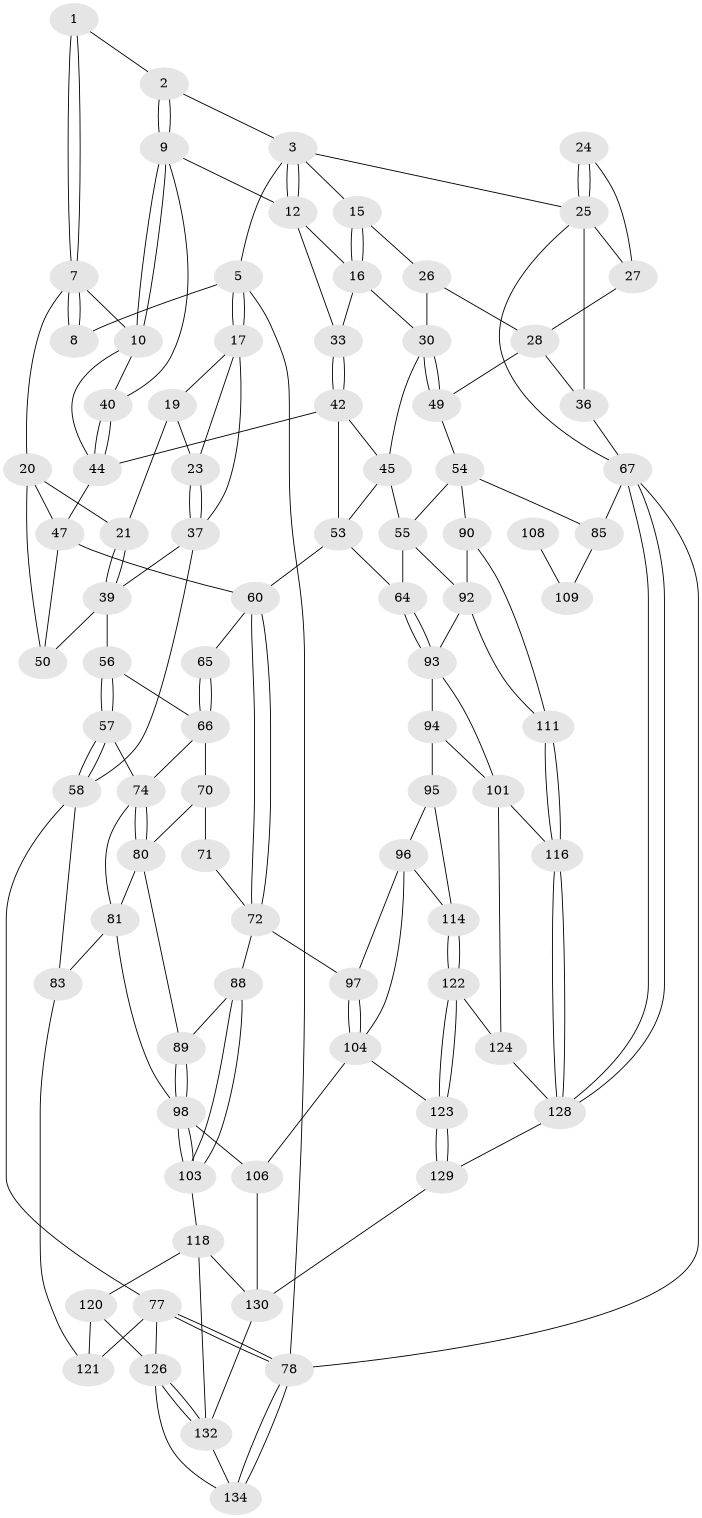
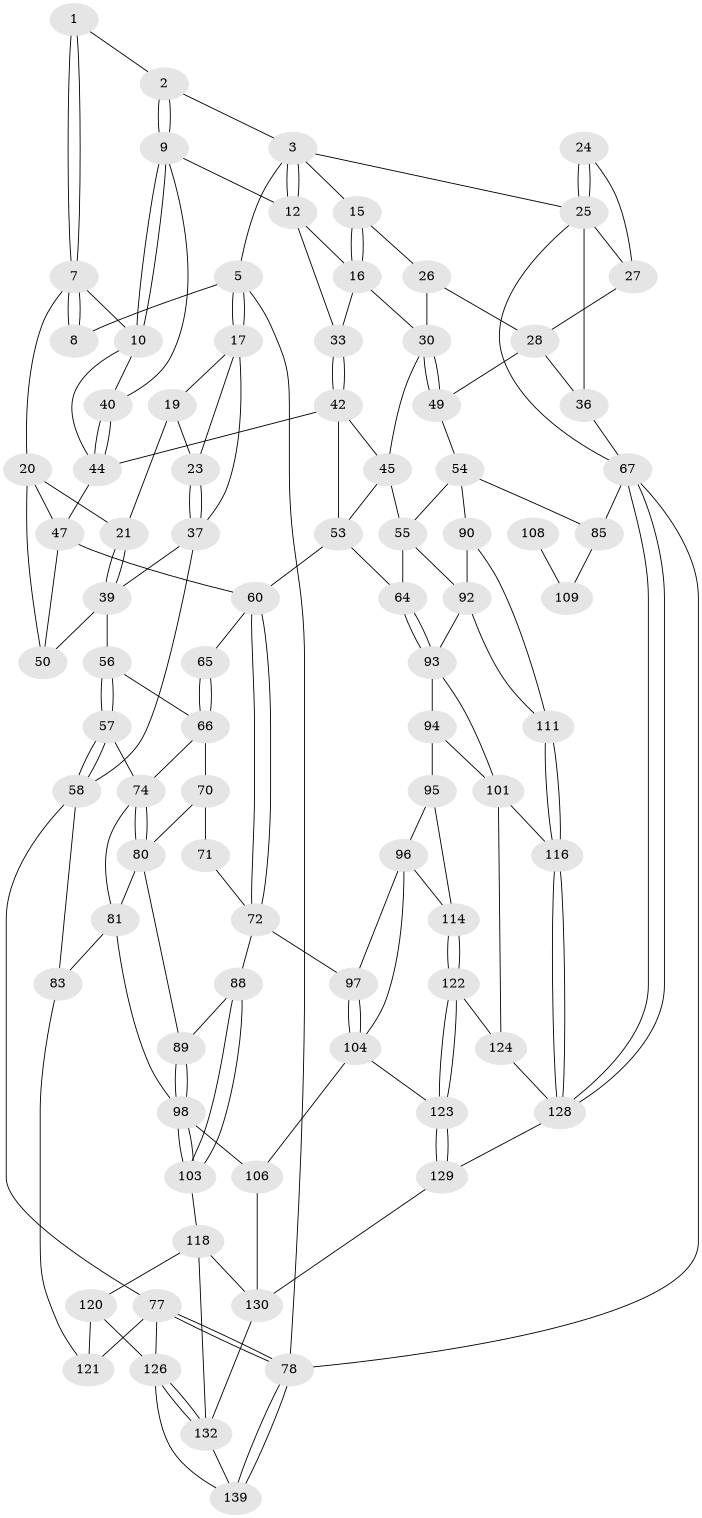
node "134": label "134" -> "139"
